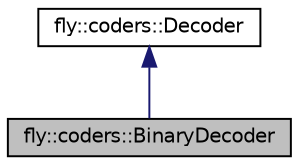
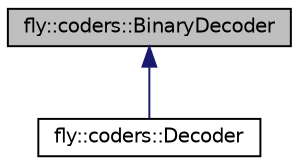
edge "fly::coders::BinaryDecoder" -> "fly::coders::Decoder": reversed
